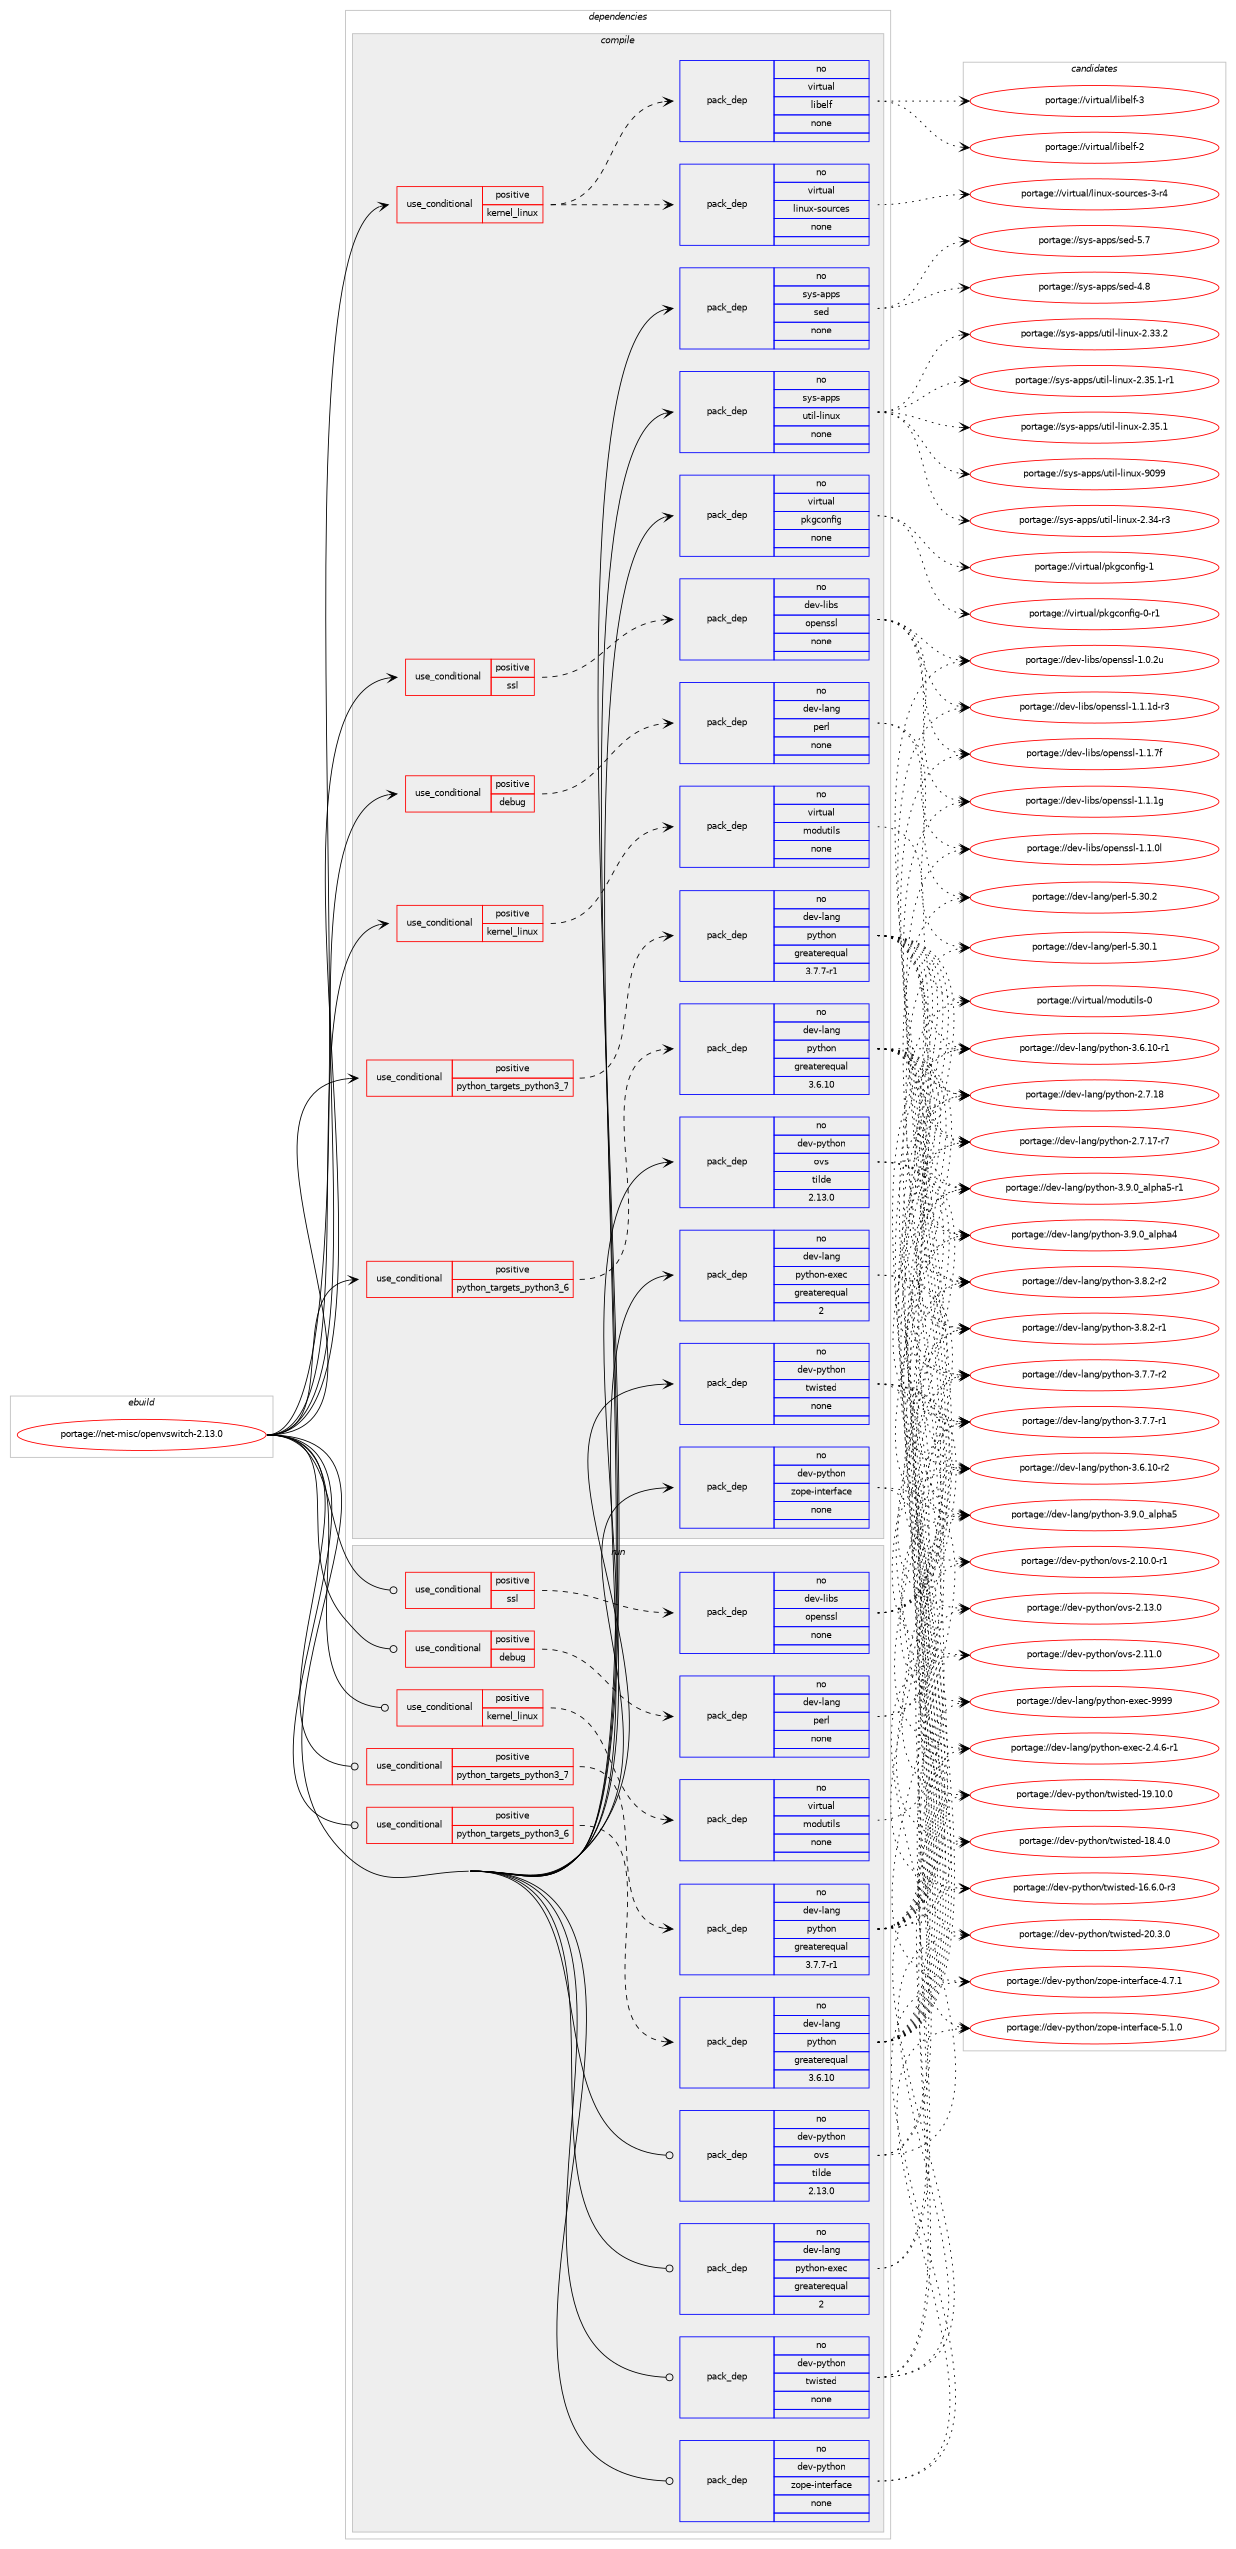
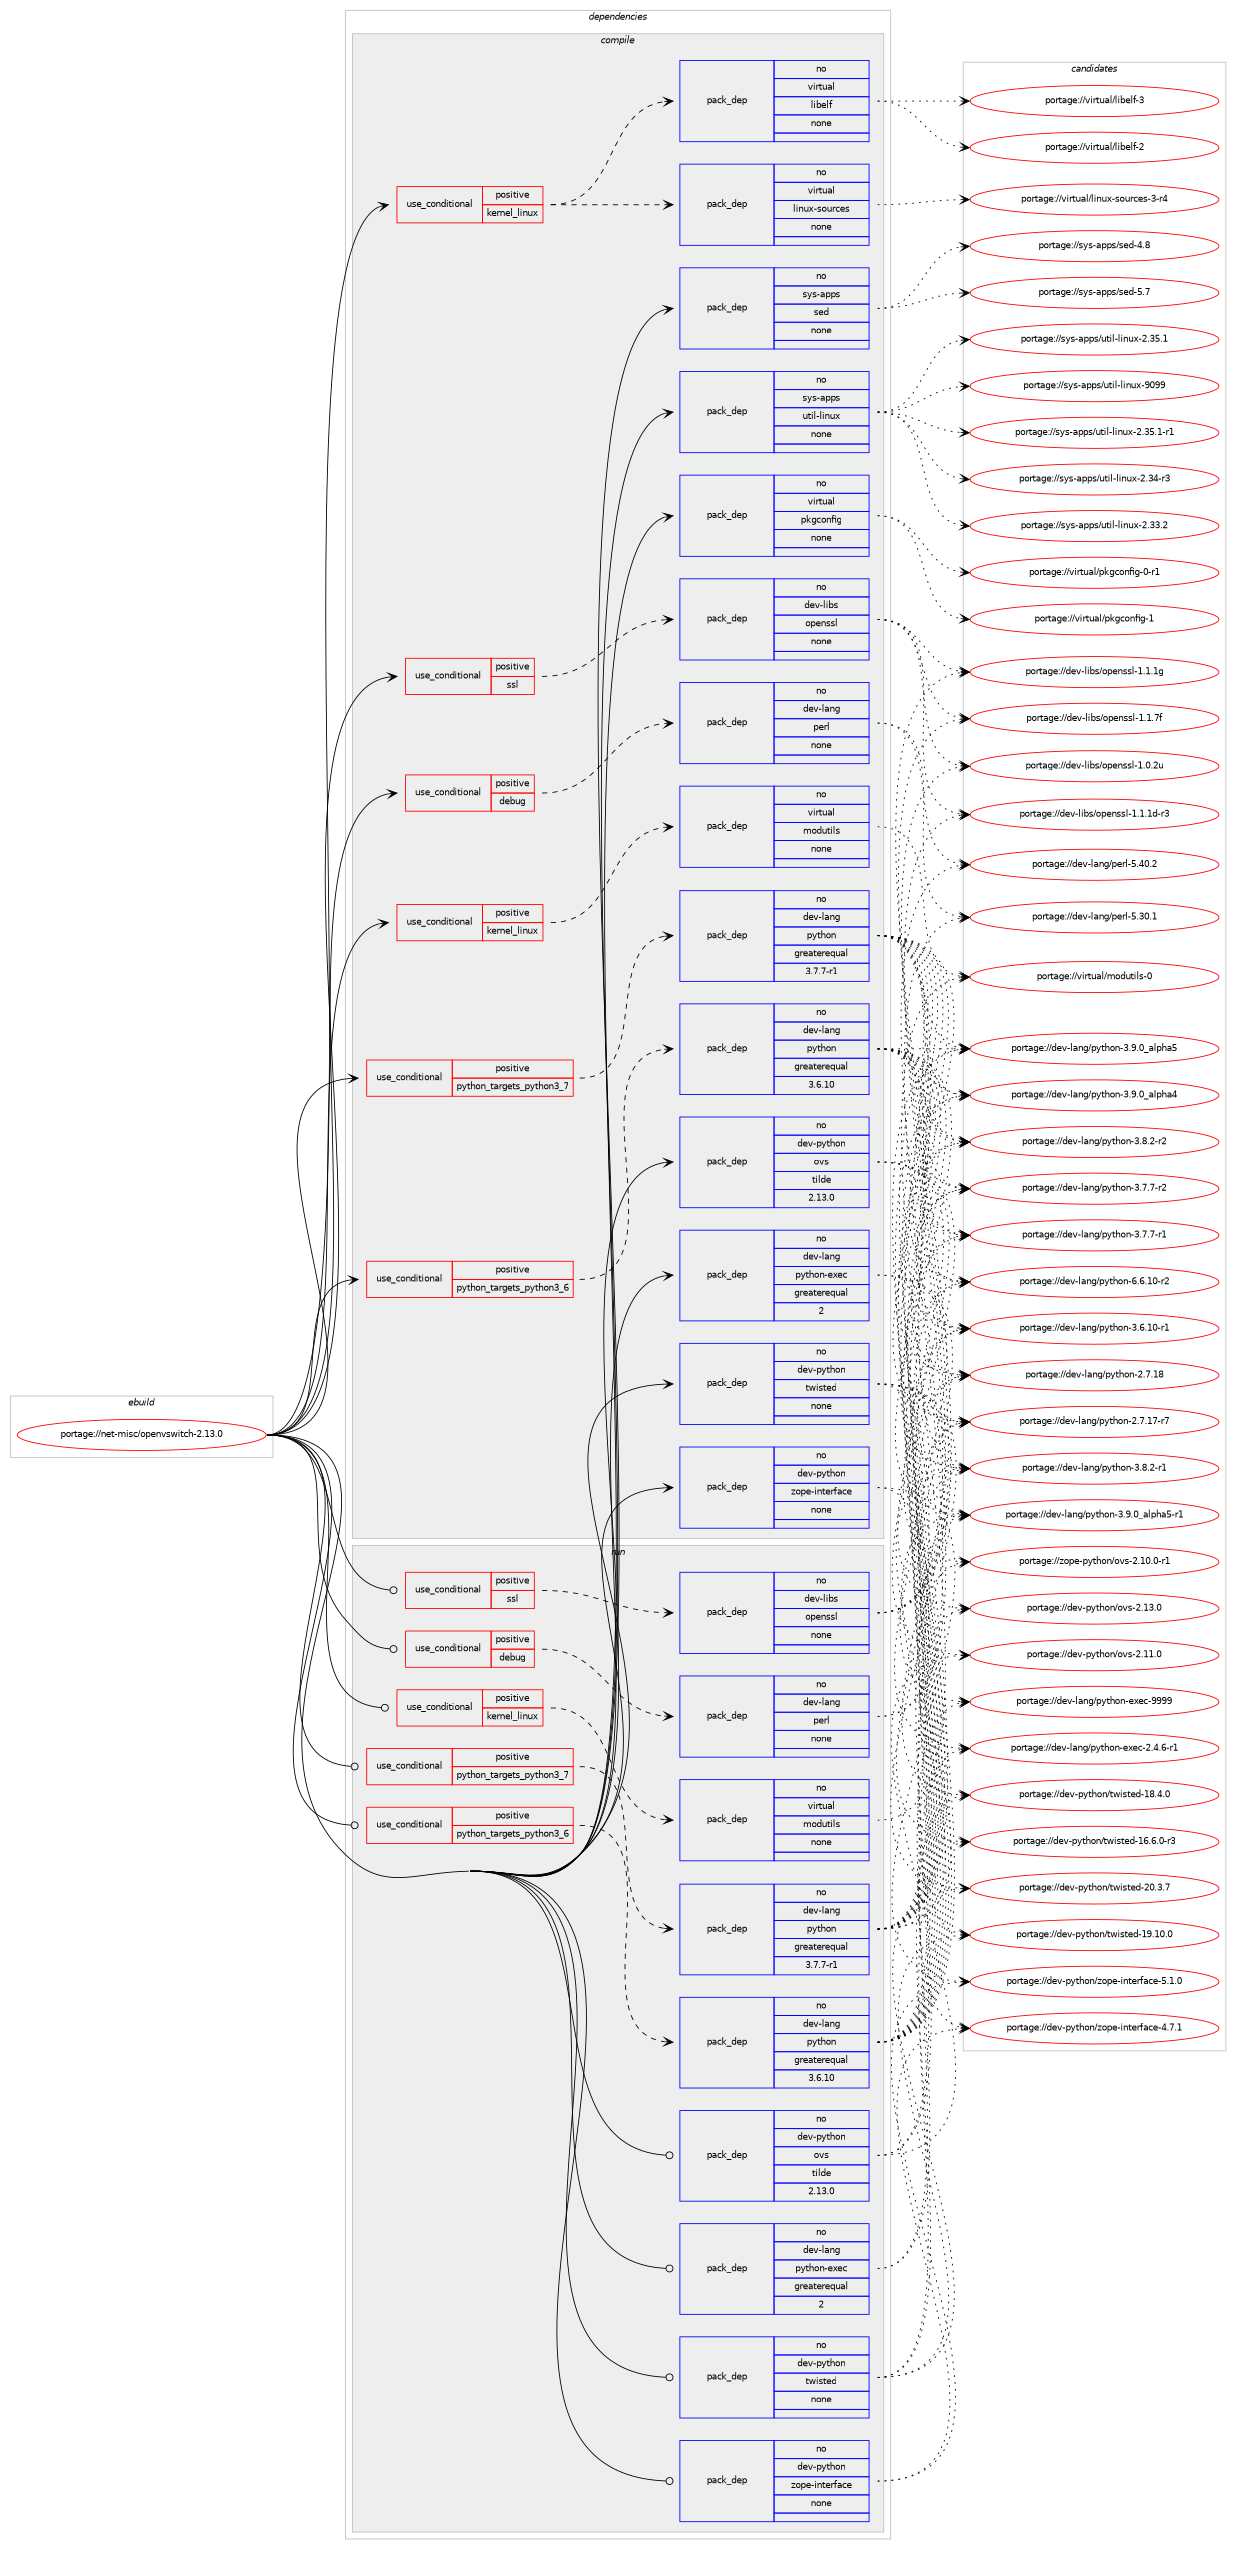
node "portage://dev-libs/openssl-1.1.0l": removed
node "portage://dev-lang/perl-5.30.2": label "portage://dev-lang/perl-5.30.2" -> "portage://dev-lang/perl-5.40.2"
node "portage://dev-lang/python-3.6.10-r2": label "portage://dev-lang/python-3.6.10-r2" -> "portage://dev-lang/python-6.6.10-r2"
node "portage://dev-python/ovs-2.10.0-r1": label "portage://dev-python/ovs-2.10.0-r1" -> "portage://zope-python/ovs-2.10.0-r1"
node "portage://dev-python/twisted-20.3.0": label "portage://dev-python/twisted-20.3.0" -> "portage://dev-python/twisted-20.3.7"
